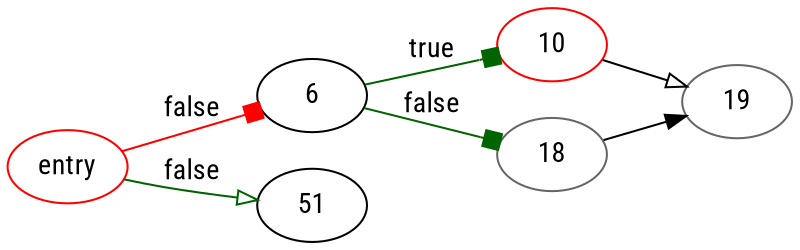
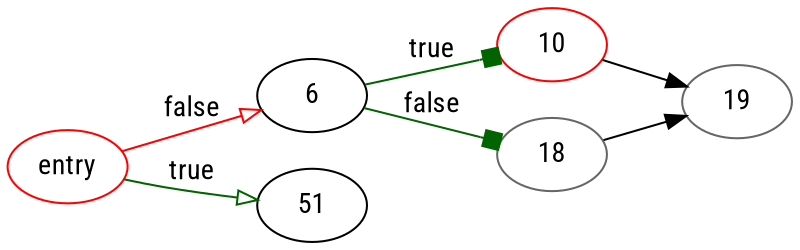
edge "10" -> "19": arrowhead onormal -> normal
edge "entry" -> "6": arrowhead box -> onormal
edge "entry" -> "51": label "false" -> "true"
